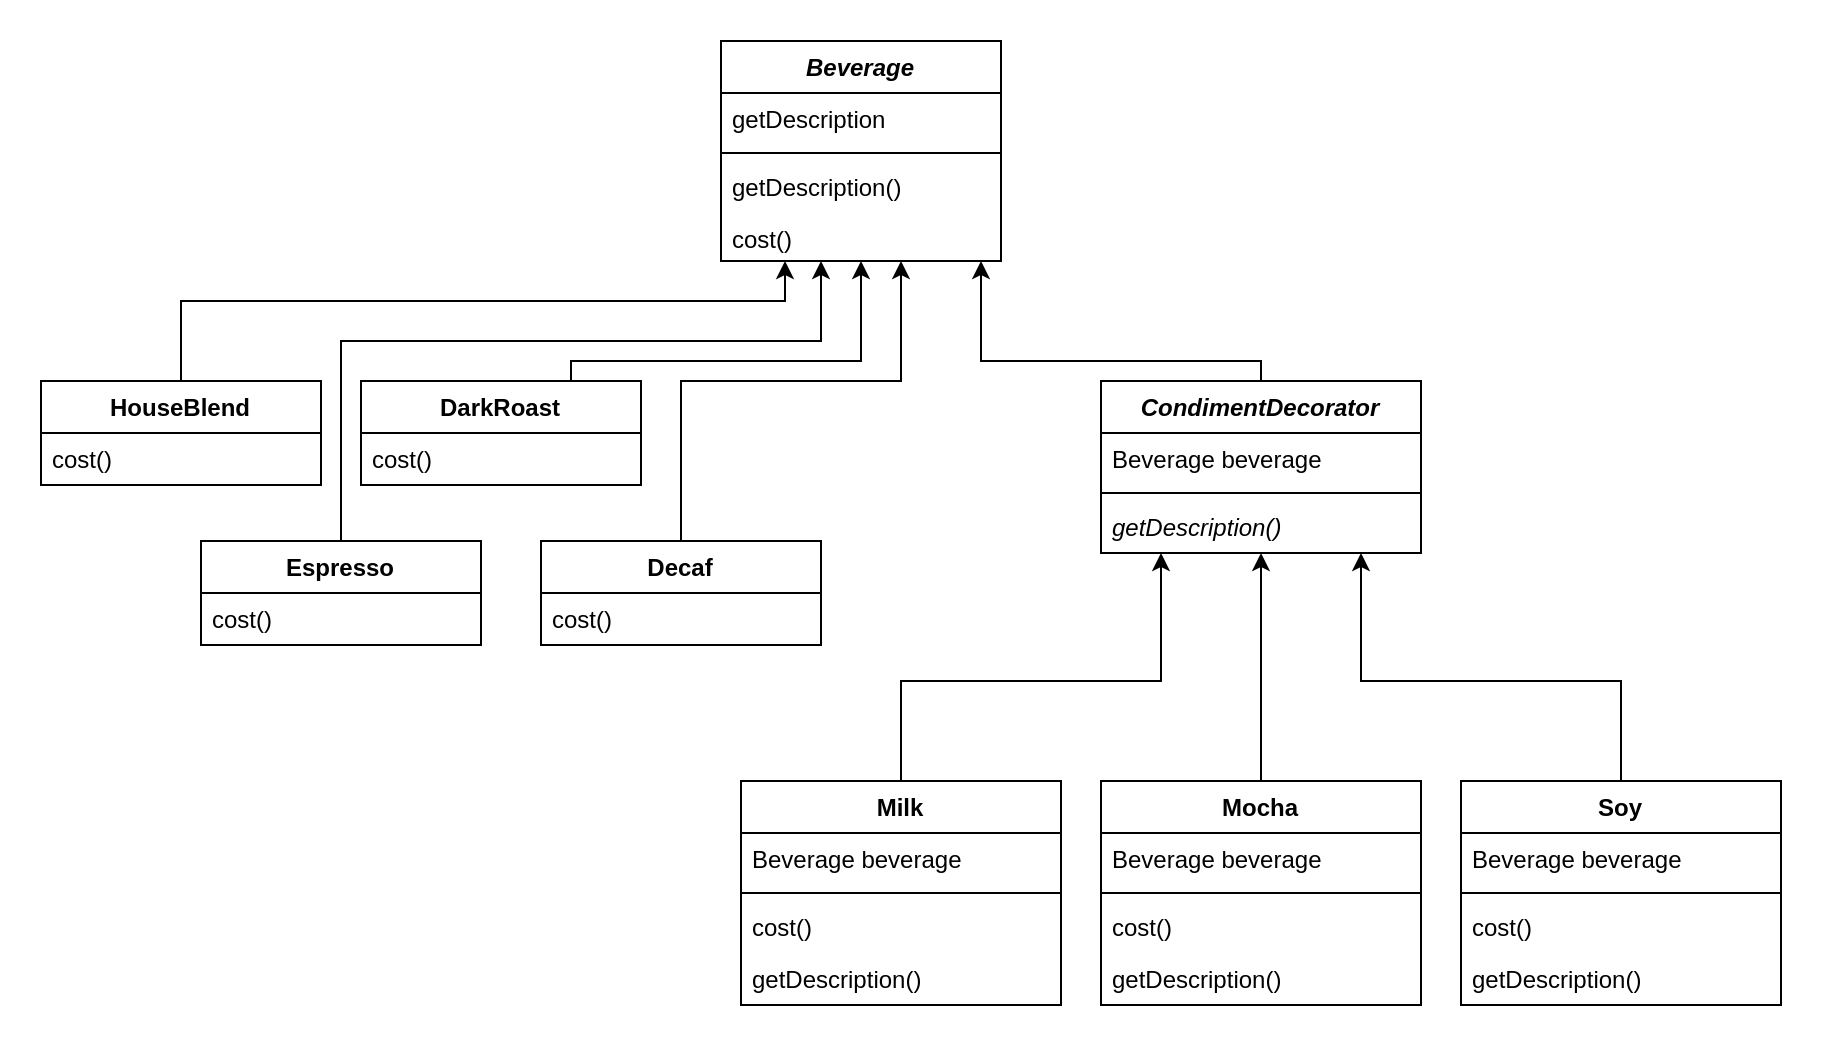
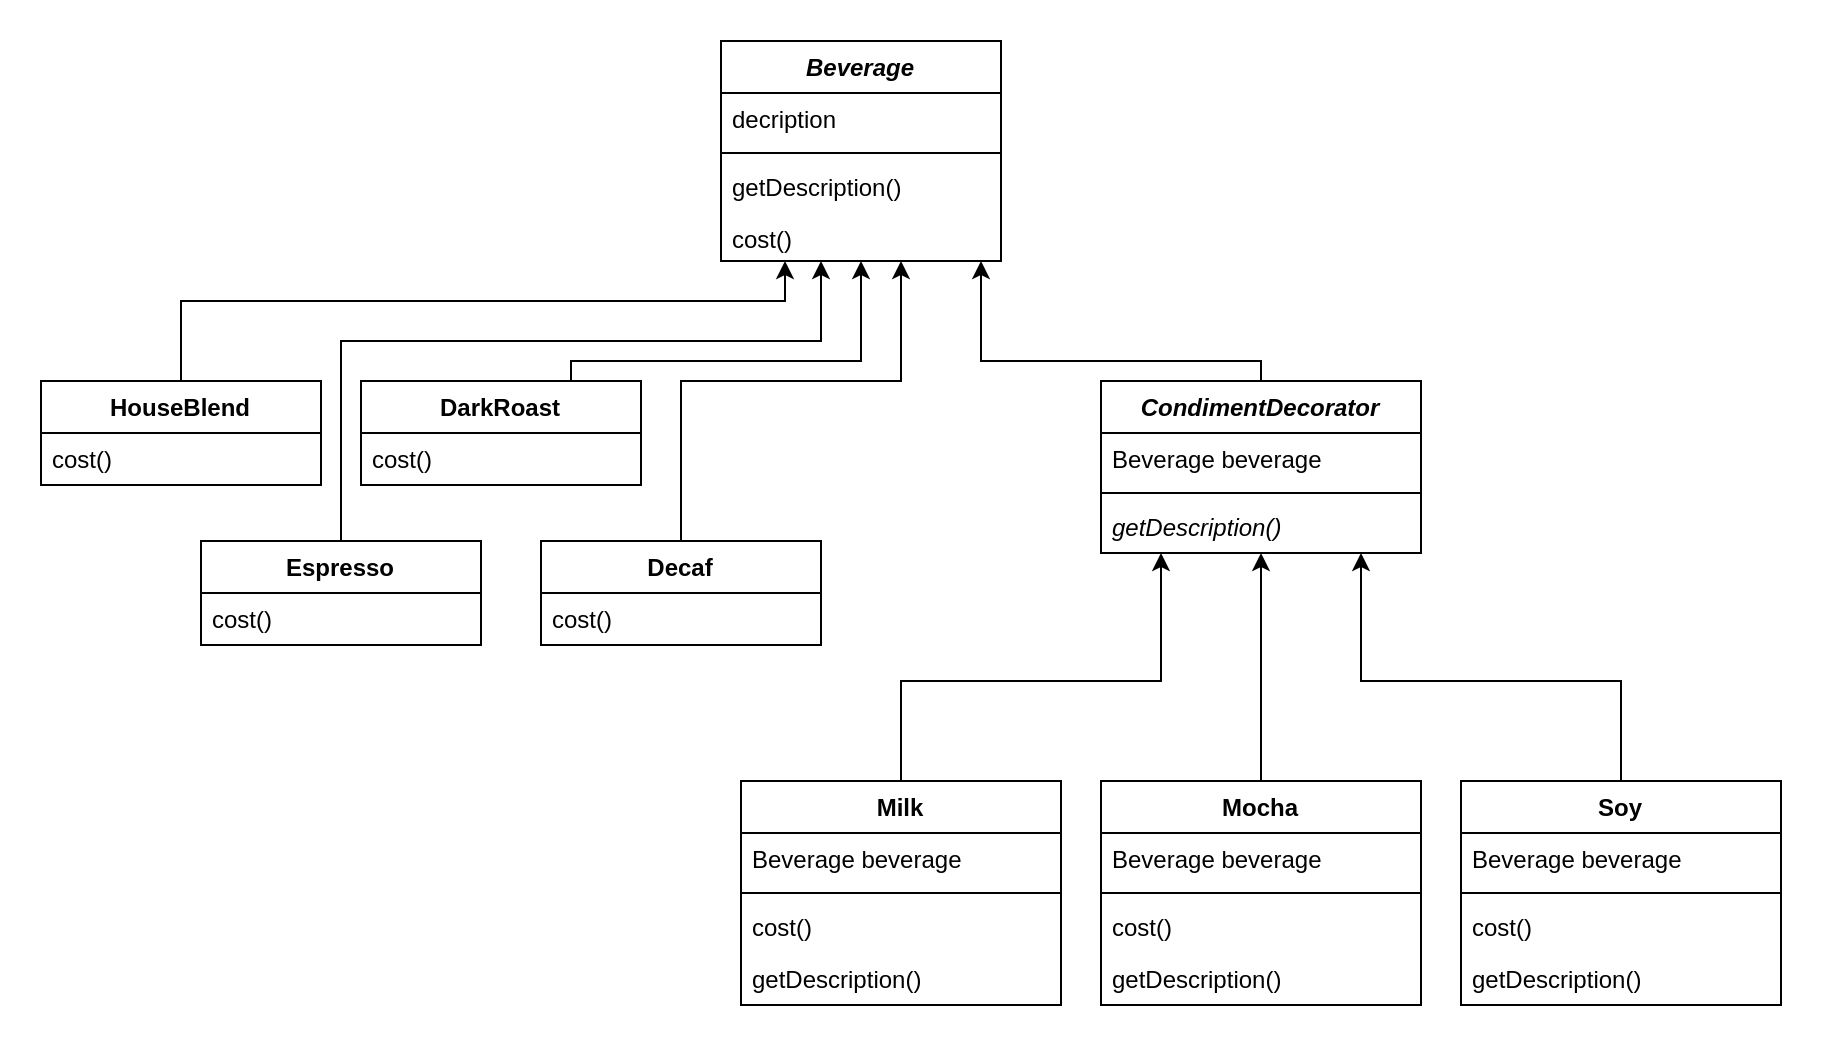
node "getDescription": label "getDescription" -> "decription"
